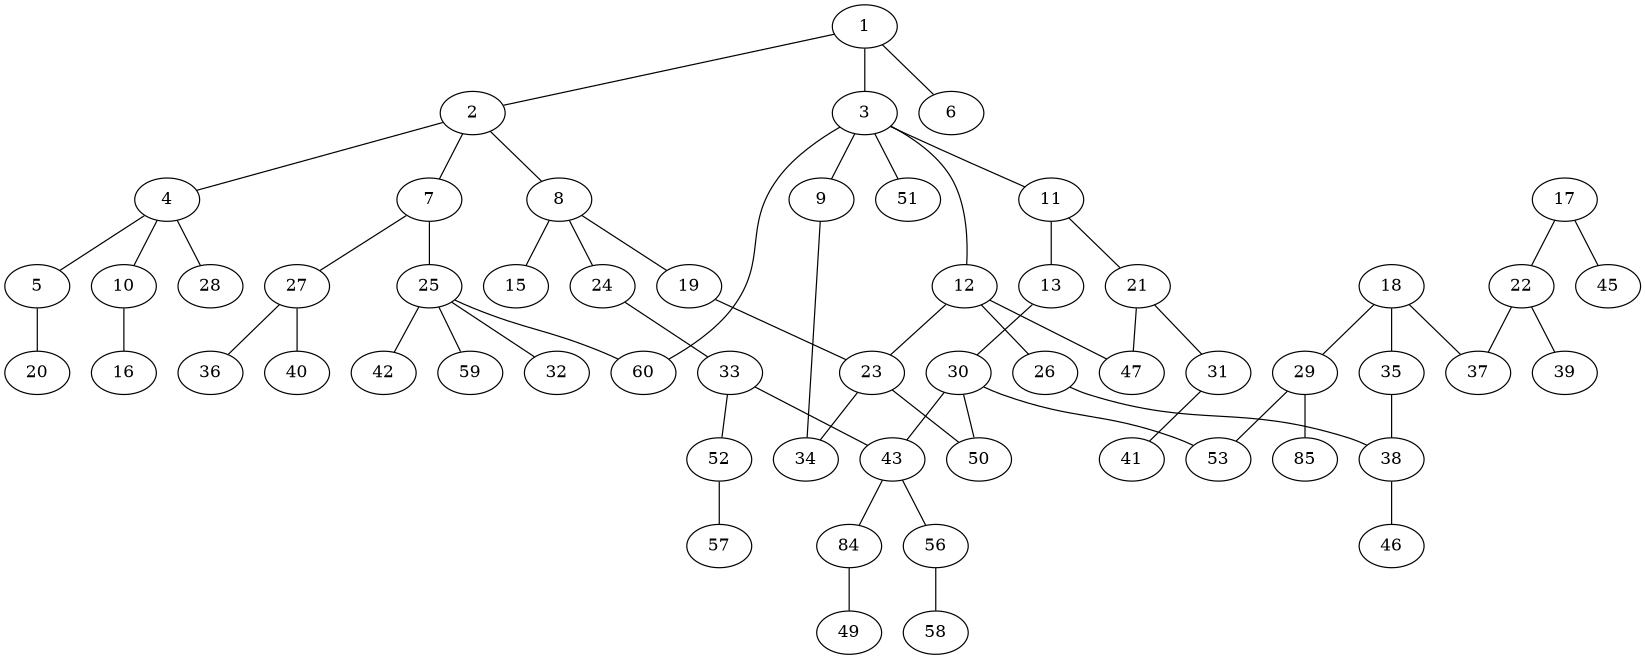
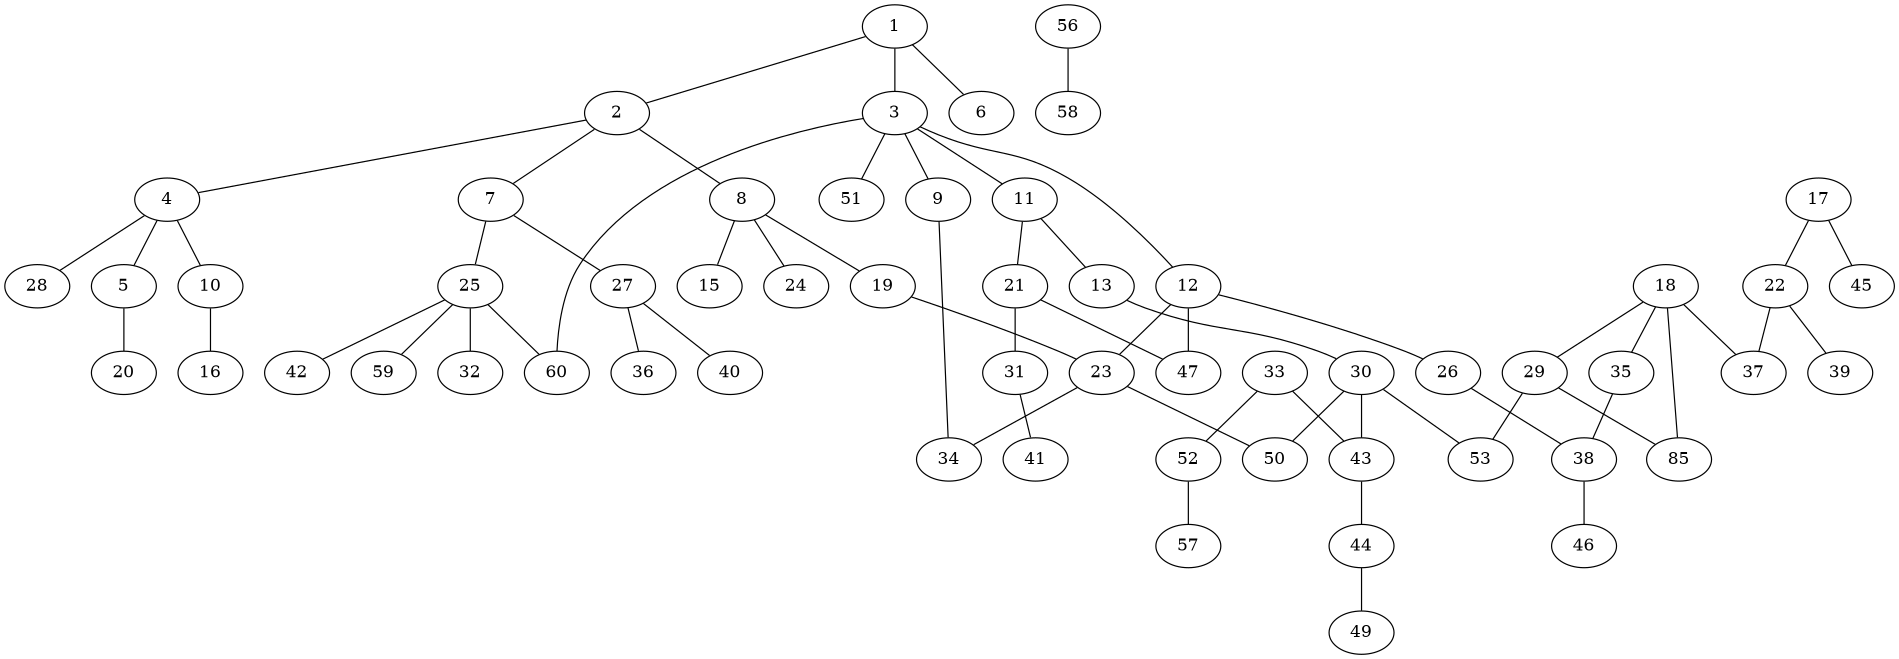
edge "24" -- "33": removed
edge "18" -- "85": added
edge "43" -- "56": removed
node "84": label "84" -> "44"
